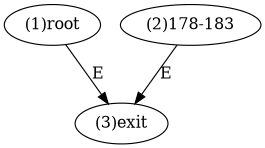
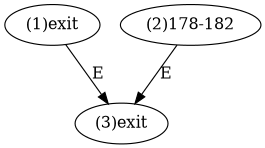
node "(1)root": label "(1)root" -> "(1)exit"
node "(2)178-183": label "(2)178-183" -> "(2)178-182"
